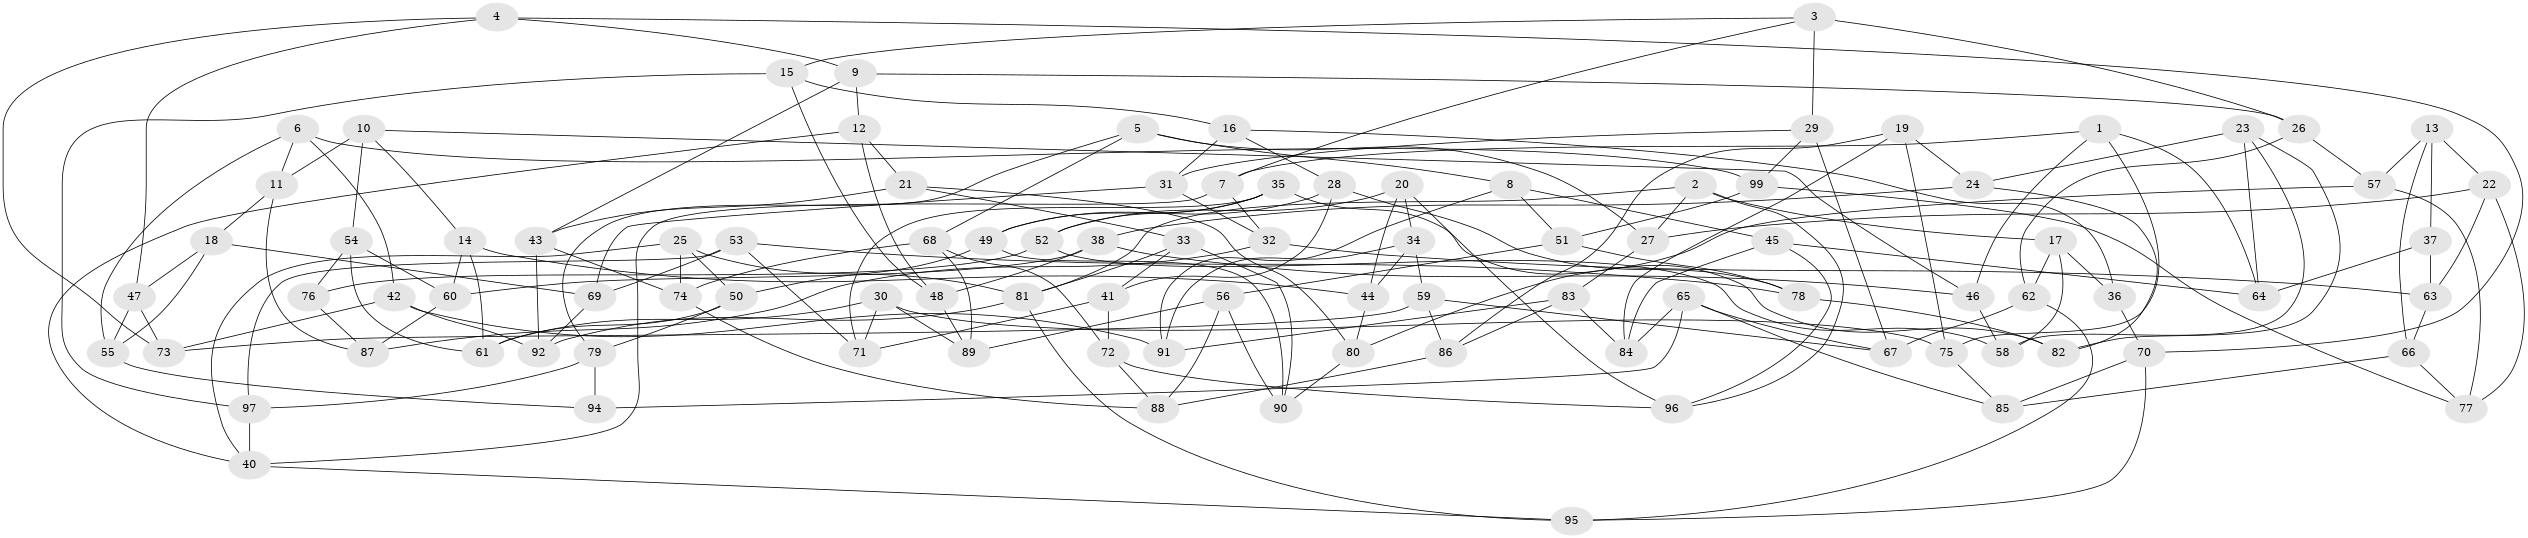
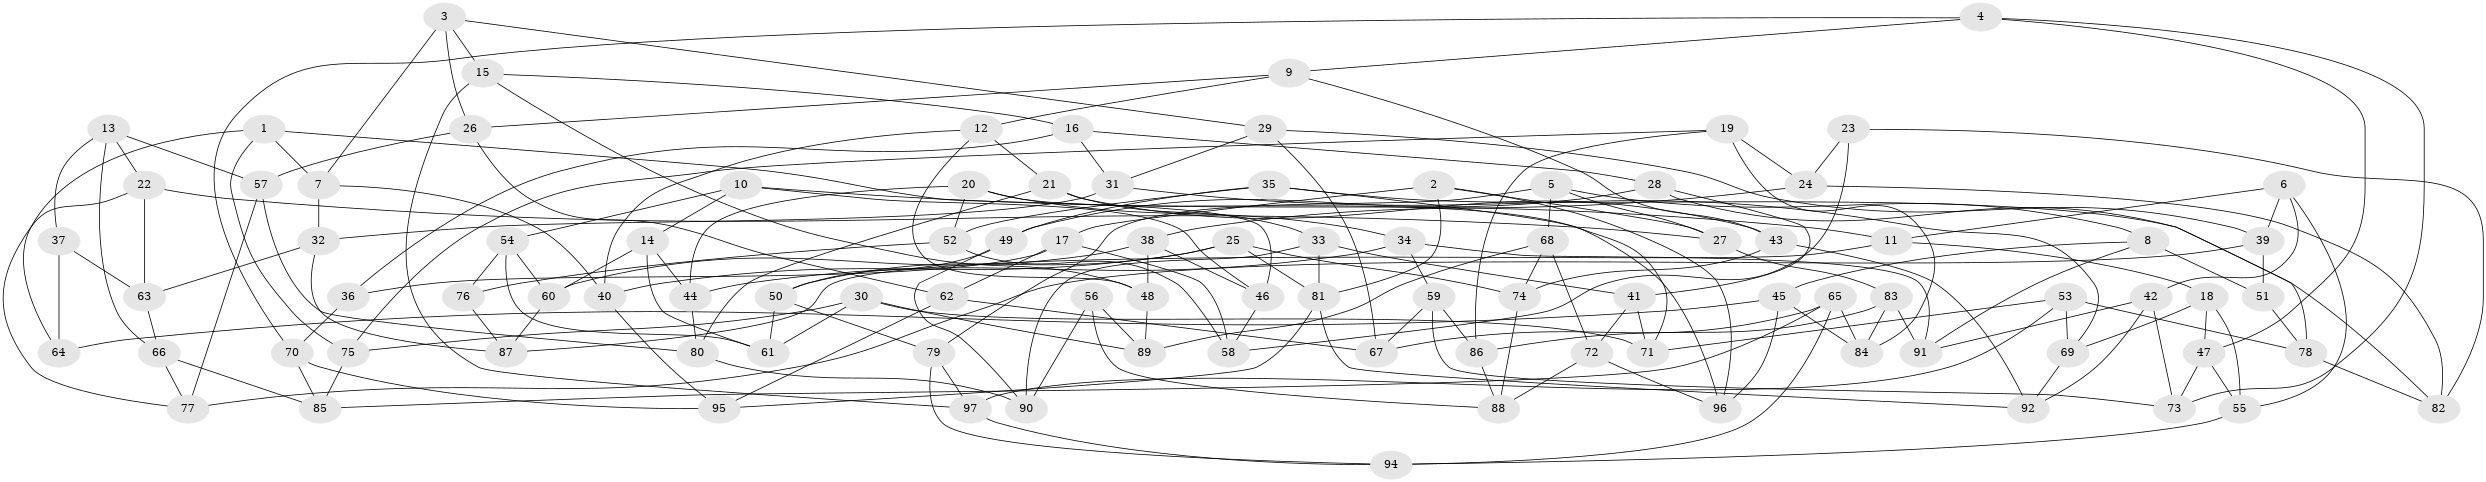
node "99": label "99" -> "39"
edge "23" -- "64": removed
edge "51" -- "56": removed
edge "97" -- "40": now "97" -- "94"
